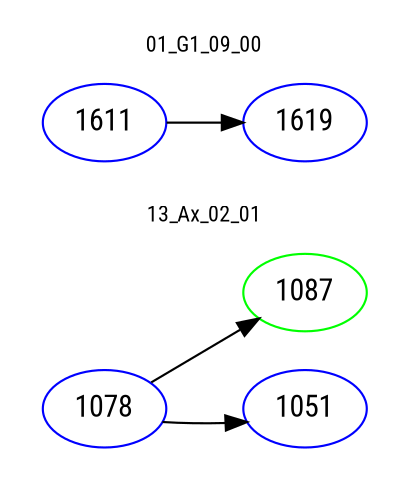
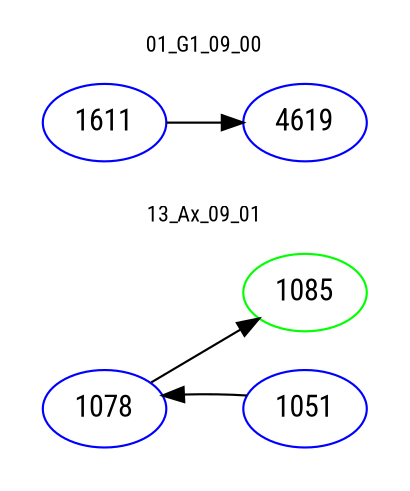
node "1619": label "1619" -> "4619"
cluster "13_Ax_02_01": label "13_Ax_02_01" -> "13_Ax_09_01"
node "1087": label "1087" -> "1085"
edge "1078" -> "1051": reversed
